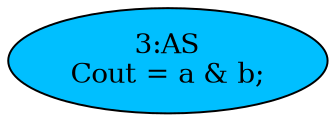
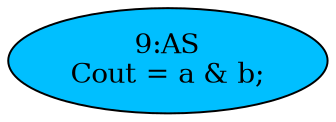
node "3:AS Cout = a & b;": label "3:AS Cout = a & b;" -> "9:AS Cout = a & b;"
